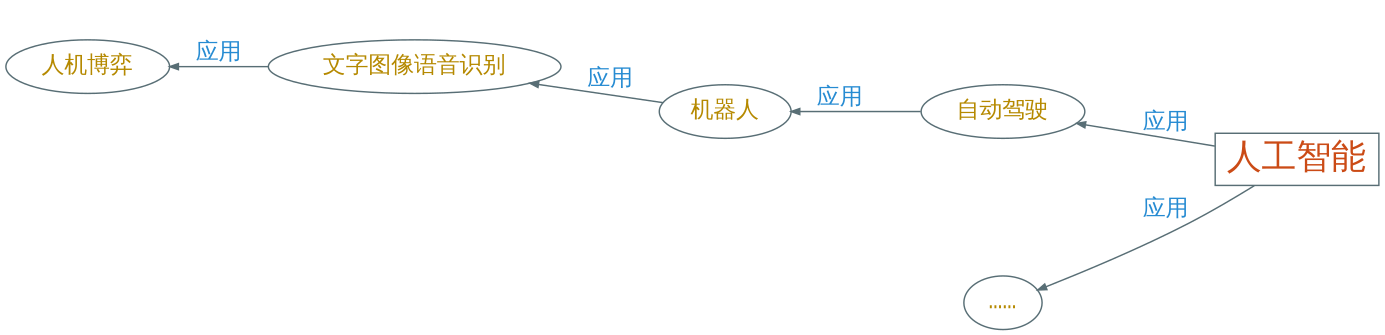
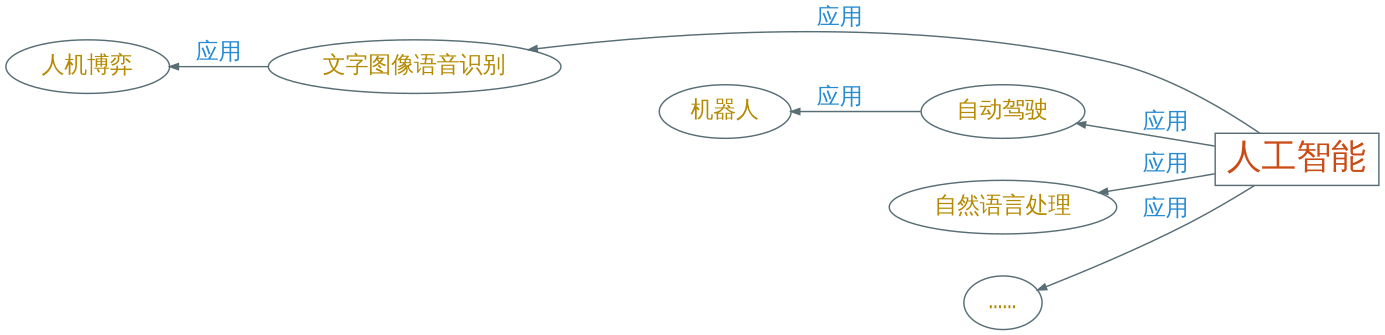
edge "机器人" -> "文字图像语音识别": now "人工智能" -> "文字图像语音识别"
node "自然语言处理": added
